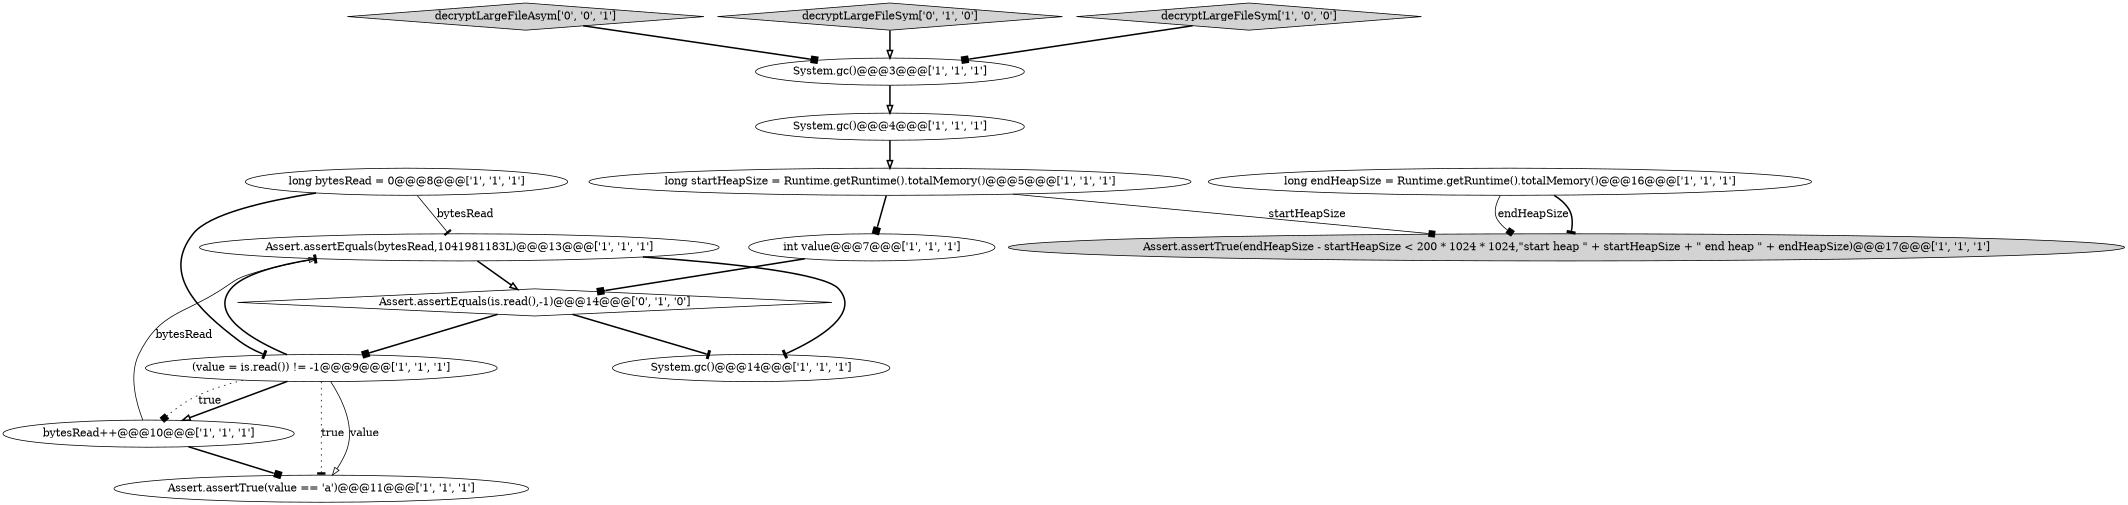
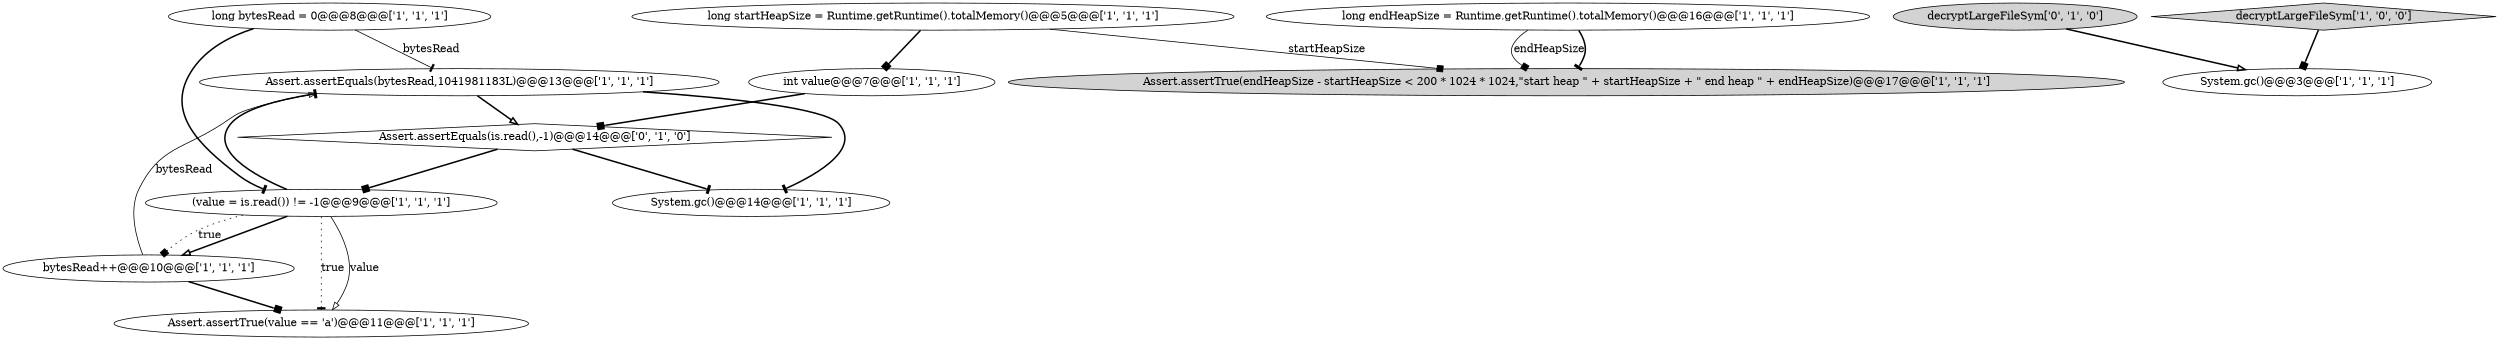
node "decryptLargeFileAsym['0', '0', '1']": removed
node "decryptLargeFileSym['0', '1', '0']": shape diamond -> ellipse
node "System.gc()@@@4@@@['1', '1', '1']": removed
